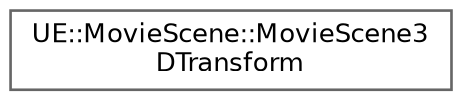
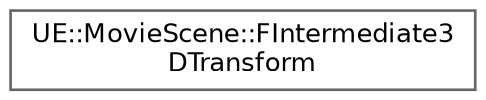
node "UE::MovieScene::MovieScene3 DTransform": label "UE::MovieScene::MovieScene3 DTransform" -> "UE::MovieScene::FIntermediate3 DTransform"
